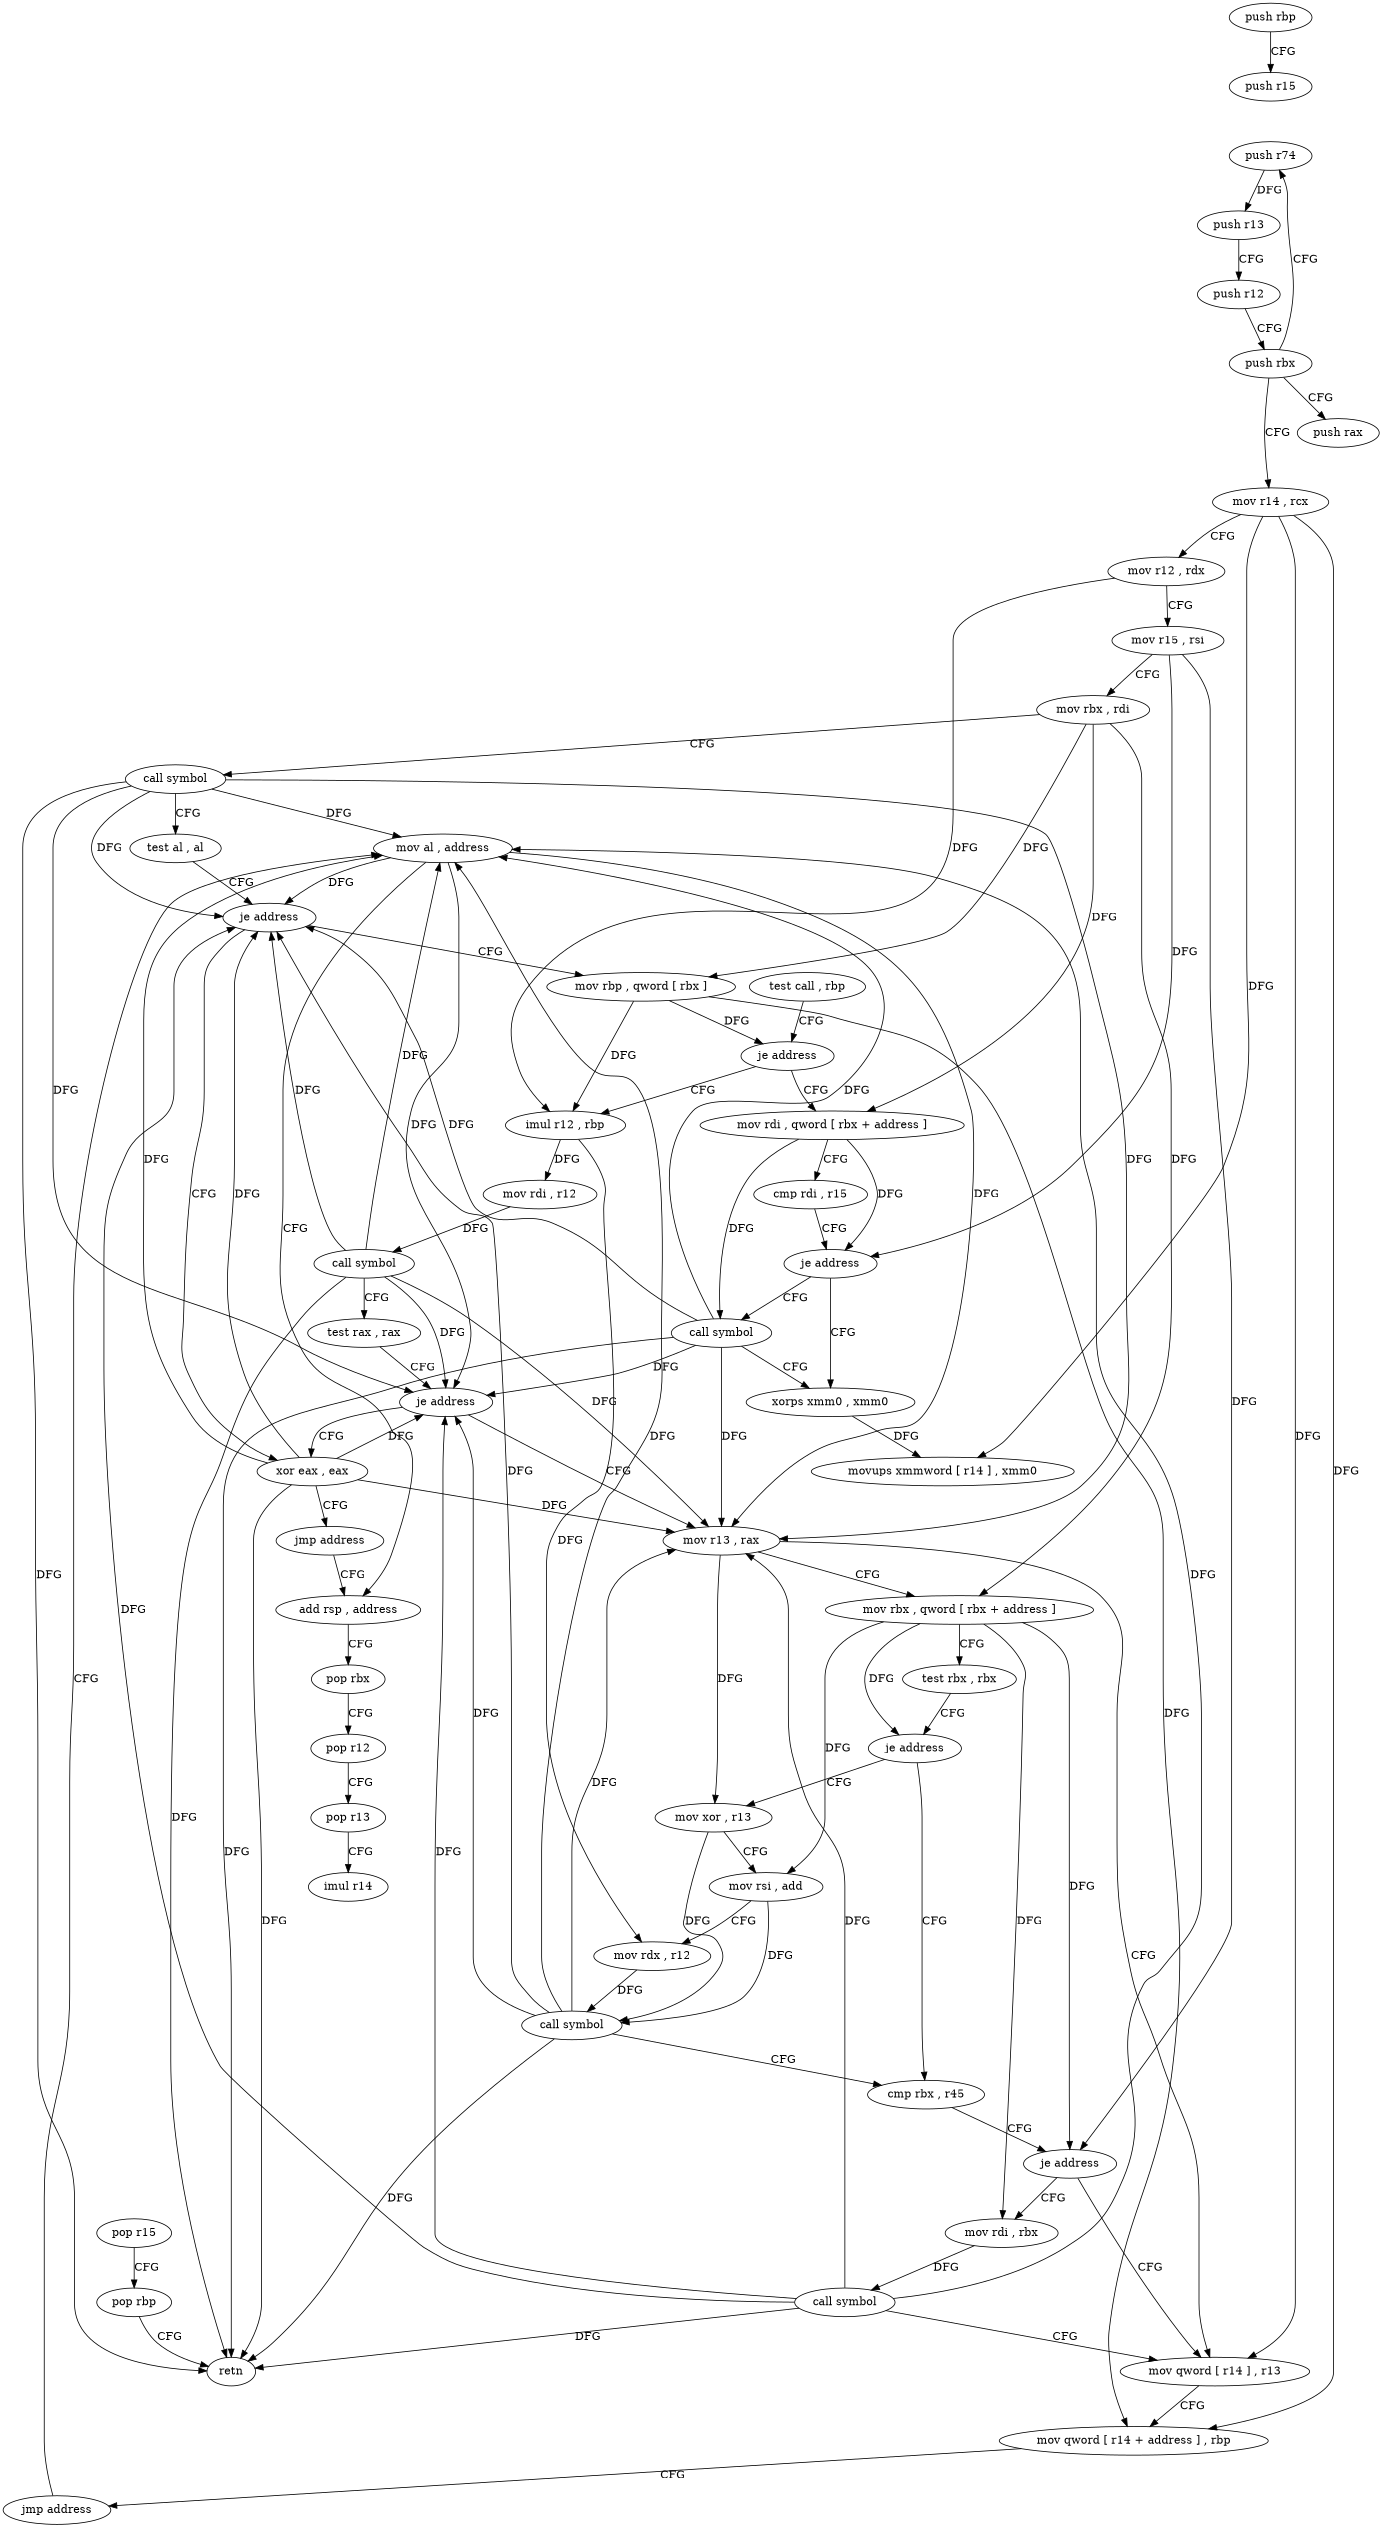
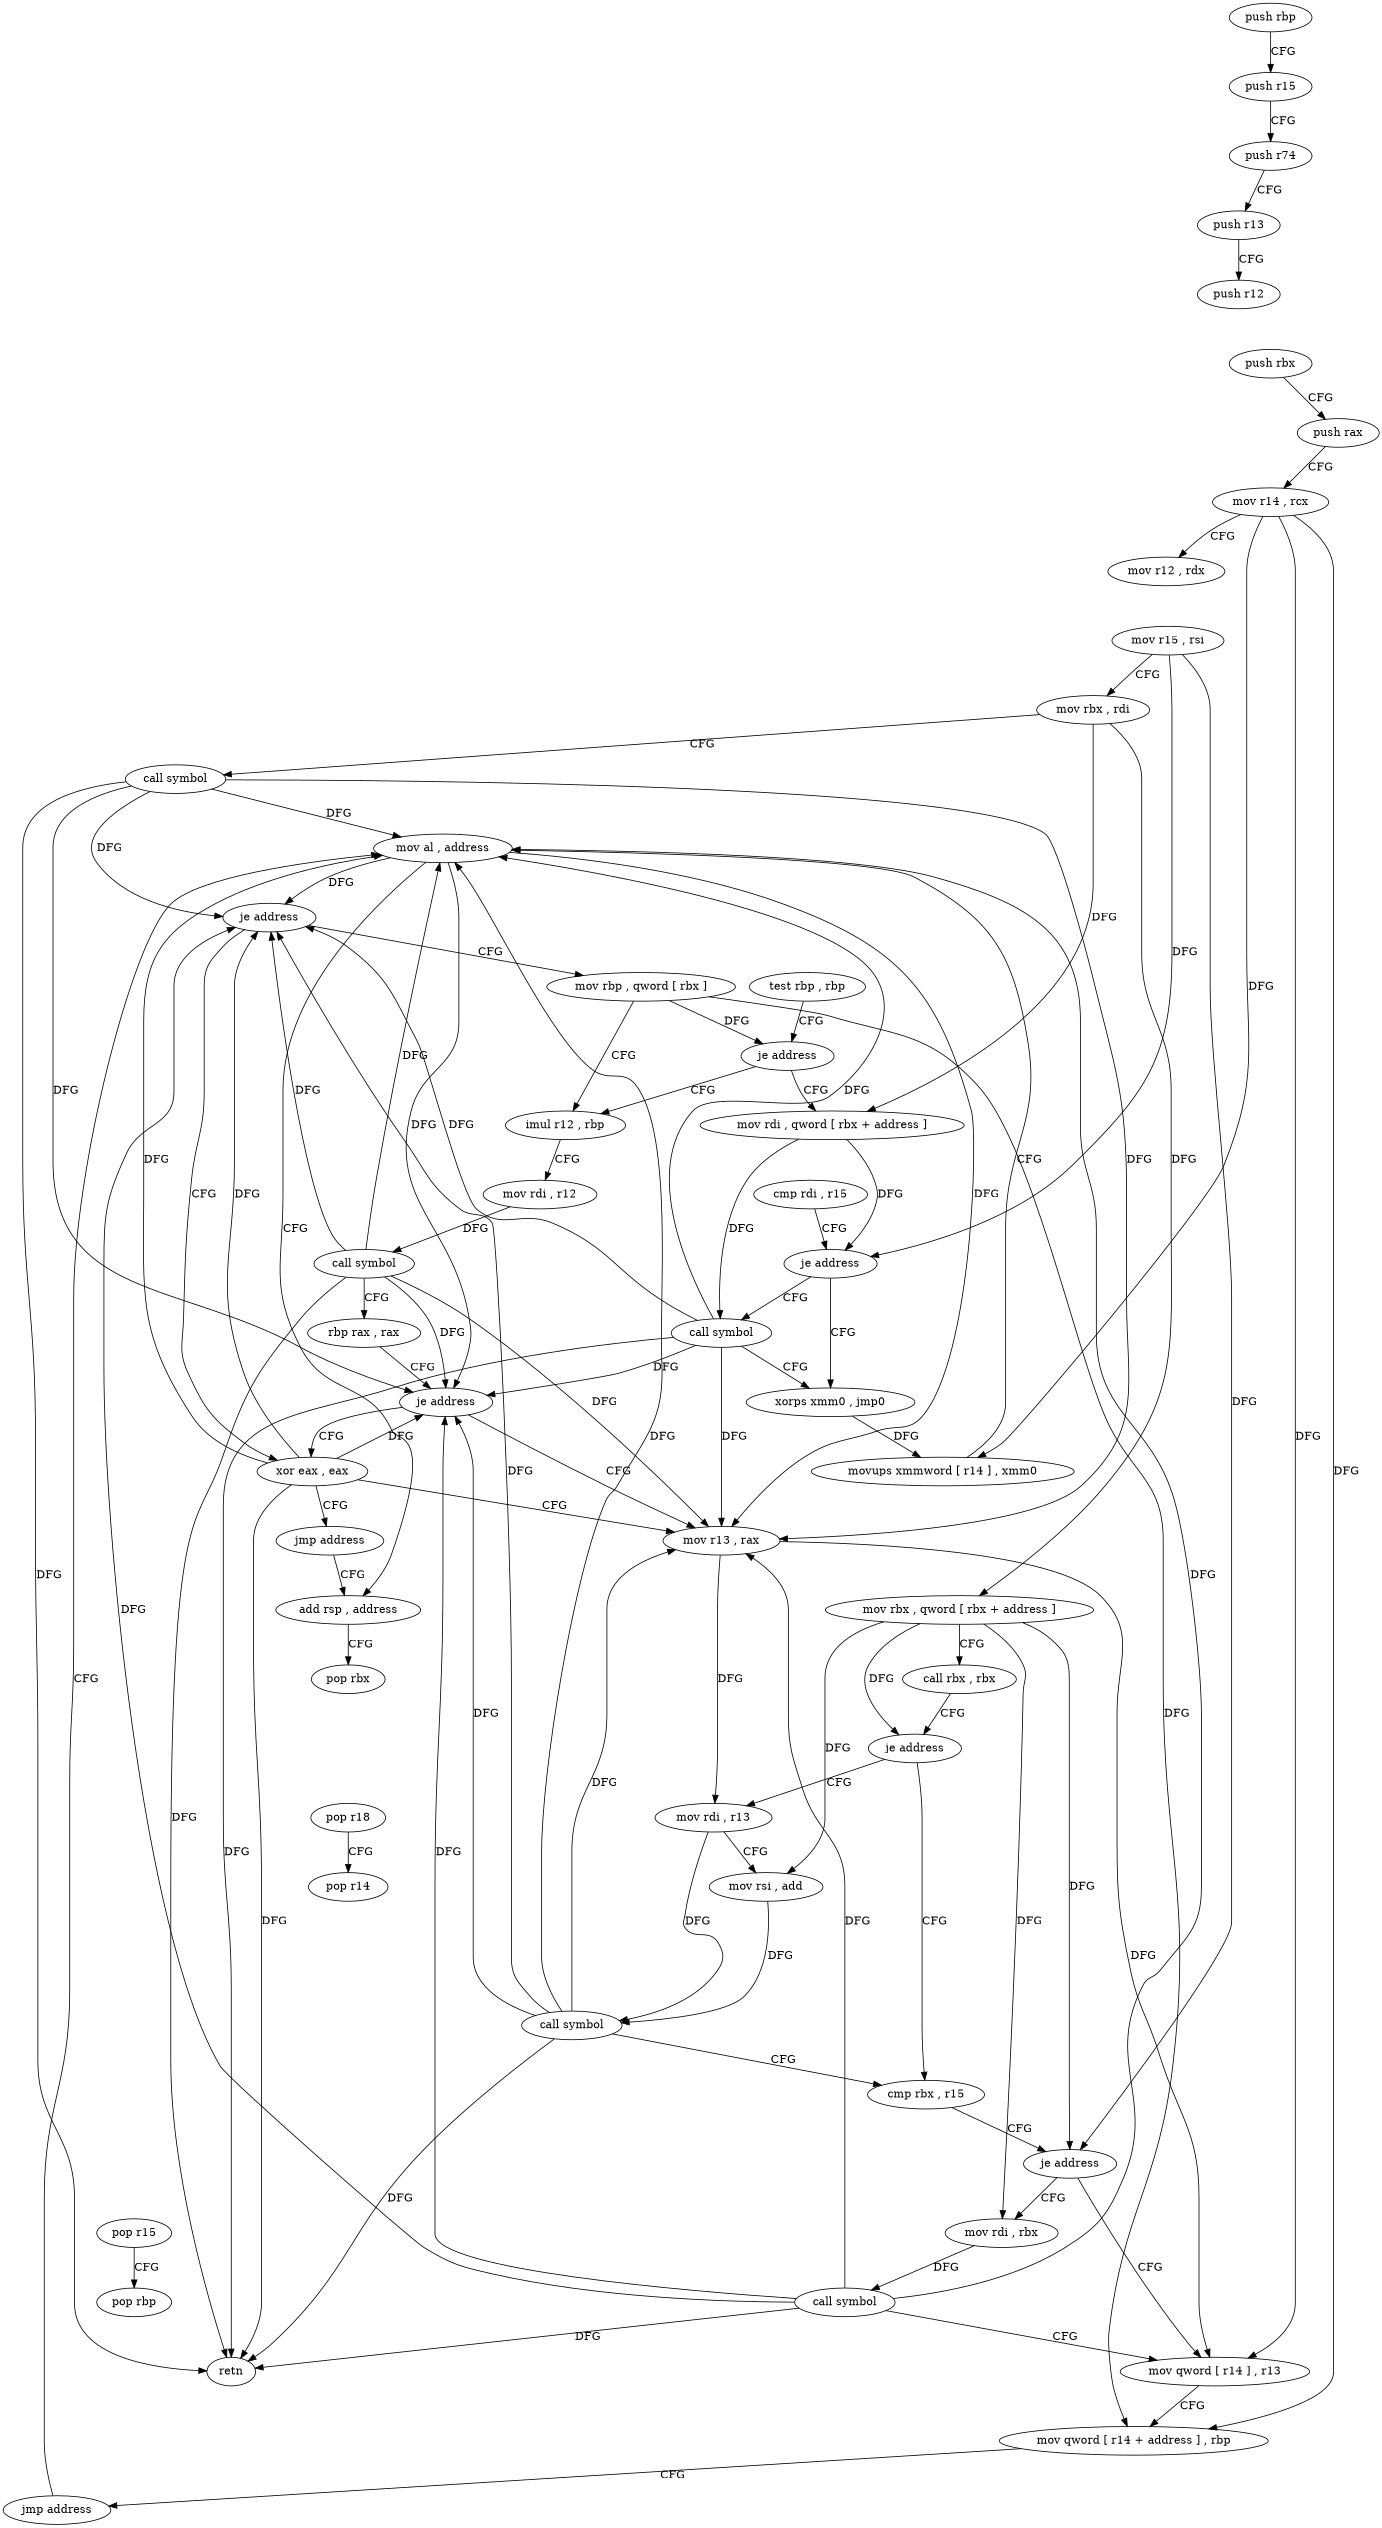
edge "push r74" -> "push r13": label "DFG" -> "CFG"
edge "push rbx" -> "push r74": now "push r15" -> "push r74"
edge "push r12" -> "push rbx": removed, label "CFG"
edge "push rbx" -> "mov r14 , rcx": now "push rax" -> "mov r14 , rcx"
edge "mov r12 , rdx" -> "mov r15 , rsi": removed, label "CFG"
node "test al , al": removed
edge "mov r12 , rdx" -> "imul r12 , rbp": removed, label "DFG"
edge "mov rbx , rdi" -> "mov rbp , qword [ rbx ]": removed, label "DFG"
edge "movups xmmword [ r14 ] , xmm0" -> "mov al , address": added, label "CFG"
node "test call , rbp": label "test call , rbp" -> "test rbp , rbp"
edge "mov rbp , qword [ rbx ]" -> "imul r12 , rbp": label "DFG" -> "CFG"
edge "mov rdi , qword [ rbx + address ]" -> "cmp rdi , r15": removed, label "CFG"
edge "imul r12 , rbp" -> "mov rdi , r12": label "DFG" -> "CFG"
node "test rax , rax": label "test rax , rax" -> "rbp rax , rax"
node "xorps xmm0 , xmm0": label "xorps xmm0 , xmm0" -> "xorps xmm0 , jmp0"
edge "xor eax , eax" -> "mov r13 , rax": label "DFG" -> "CFG"
edge "mov r13 , rax" -> "mov rbx , qword [ rbx + address ]": removed, label "CFG"
node "test rbx , rbx": label "test rbx , rbx" -> "call rbx , rbx"
node "pop r12": removed
node "pop r13": label "pop r13" -> "pop r18"
node "mov xor , r13": label "mov xor , r13" -> "mov rdi , r13"
node "imul r14": label "imul r14" -> "pop r14"
node "mov rdx , r12": removed
edge "mov r13 , rax" -> "mov qword [ r14 ] , r13": label "CFG" -> "DFG"
node "cmp rbx , r45": label "cmp rbx , r45" -> "cmp rbx , r15"
edge "pop rbp" -> "retn": removed, label "CFG"
